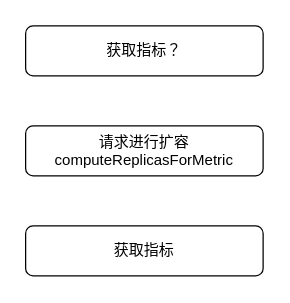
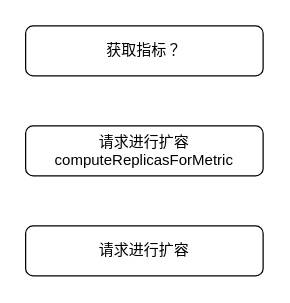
node "获取指标": label "获取指标" -> "请求进行扩容"
